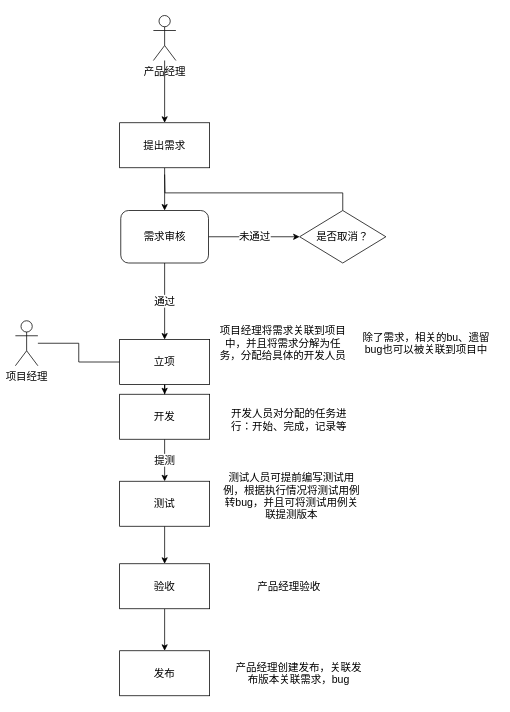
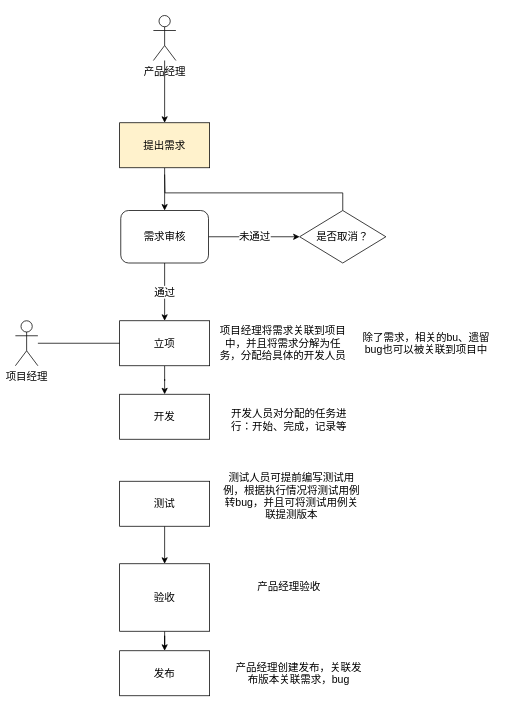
node "提出需求": fillcolor #ffffff -> #fff2cc
node "立项": moved (165, 362) -> (165, 343)
edge "开发" -> "测试": removed, label "提测"
node "验收": size 90x45 -> 90x68
